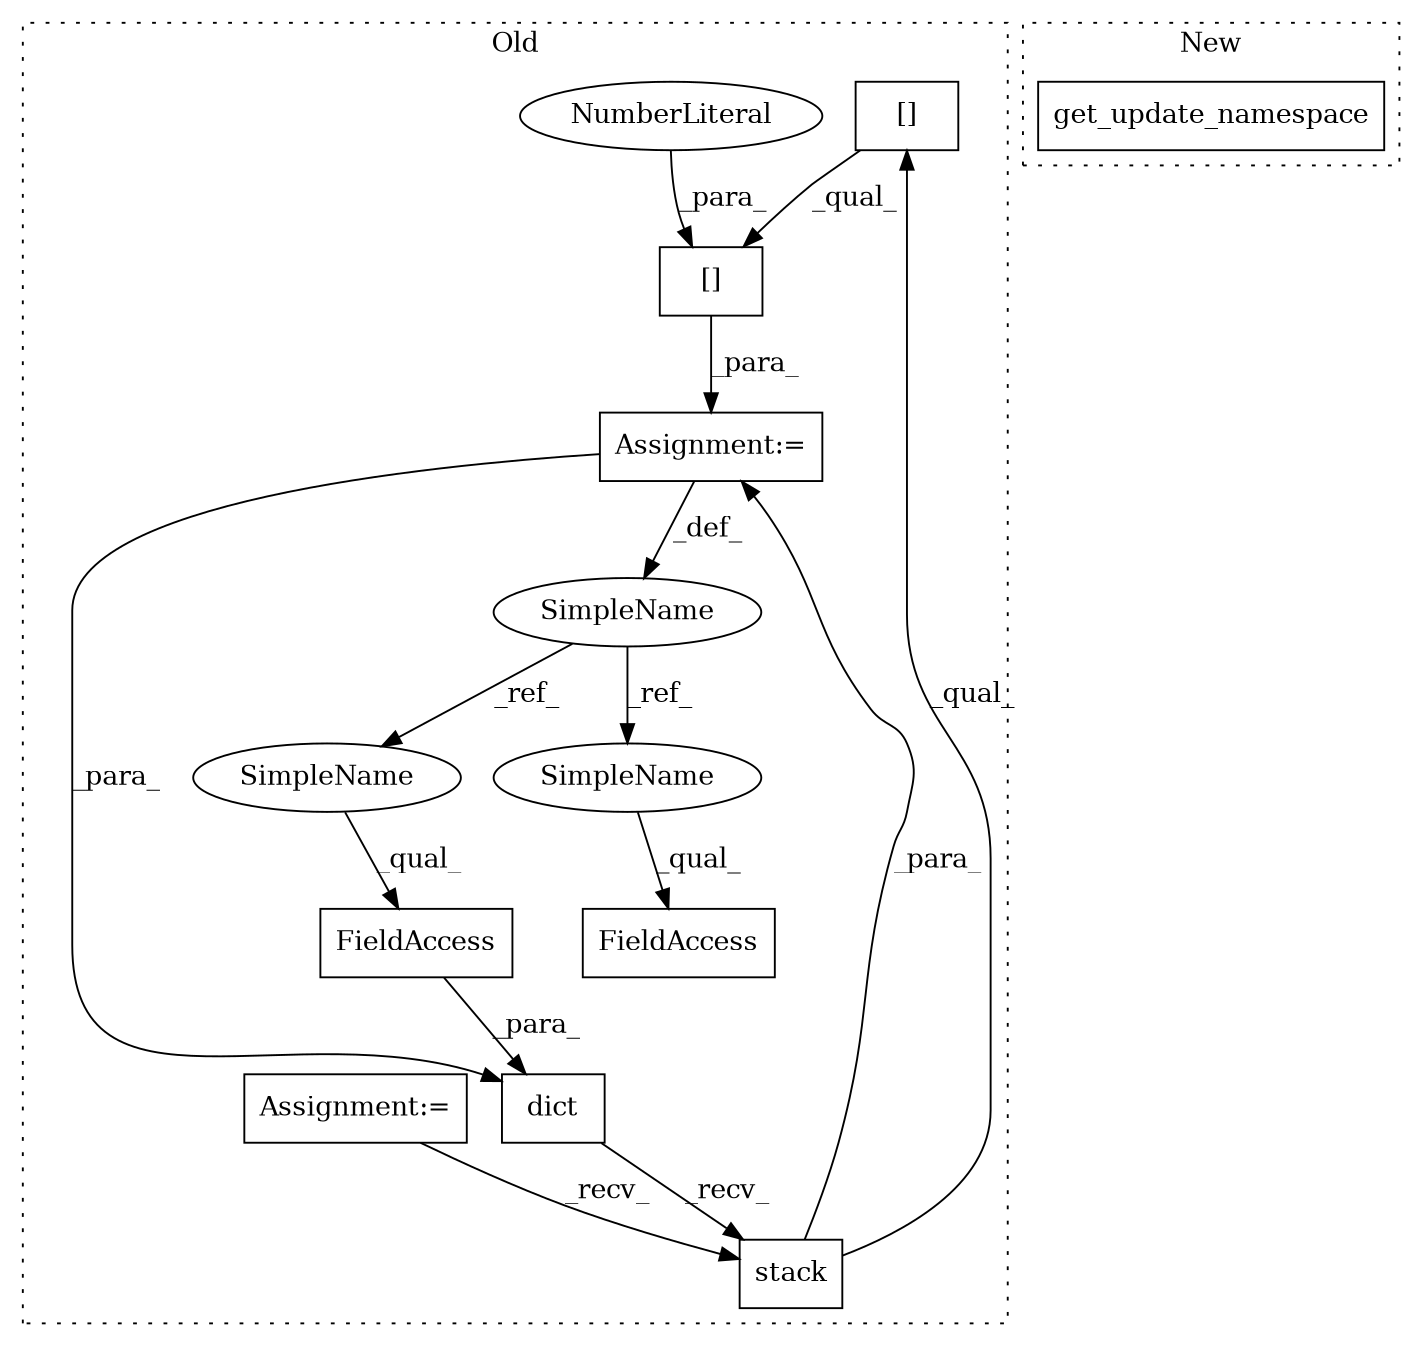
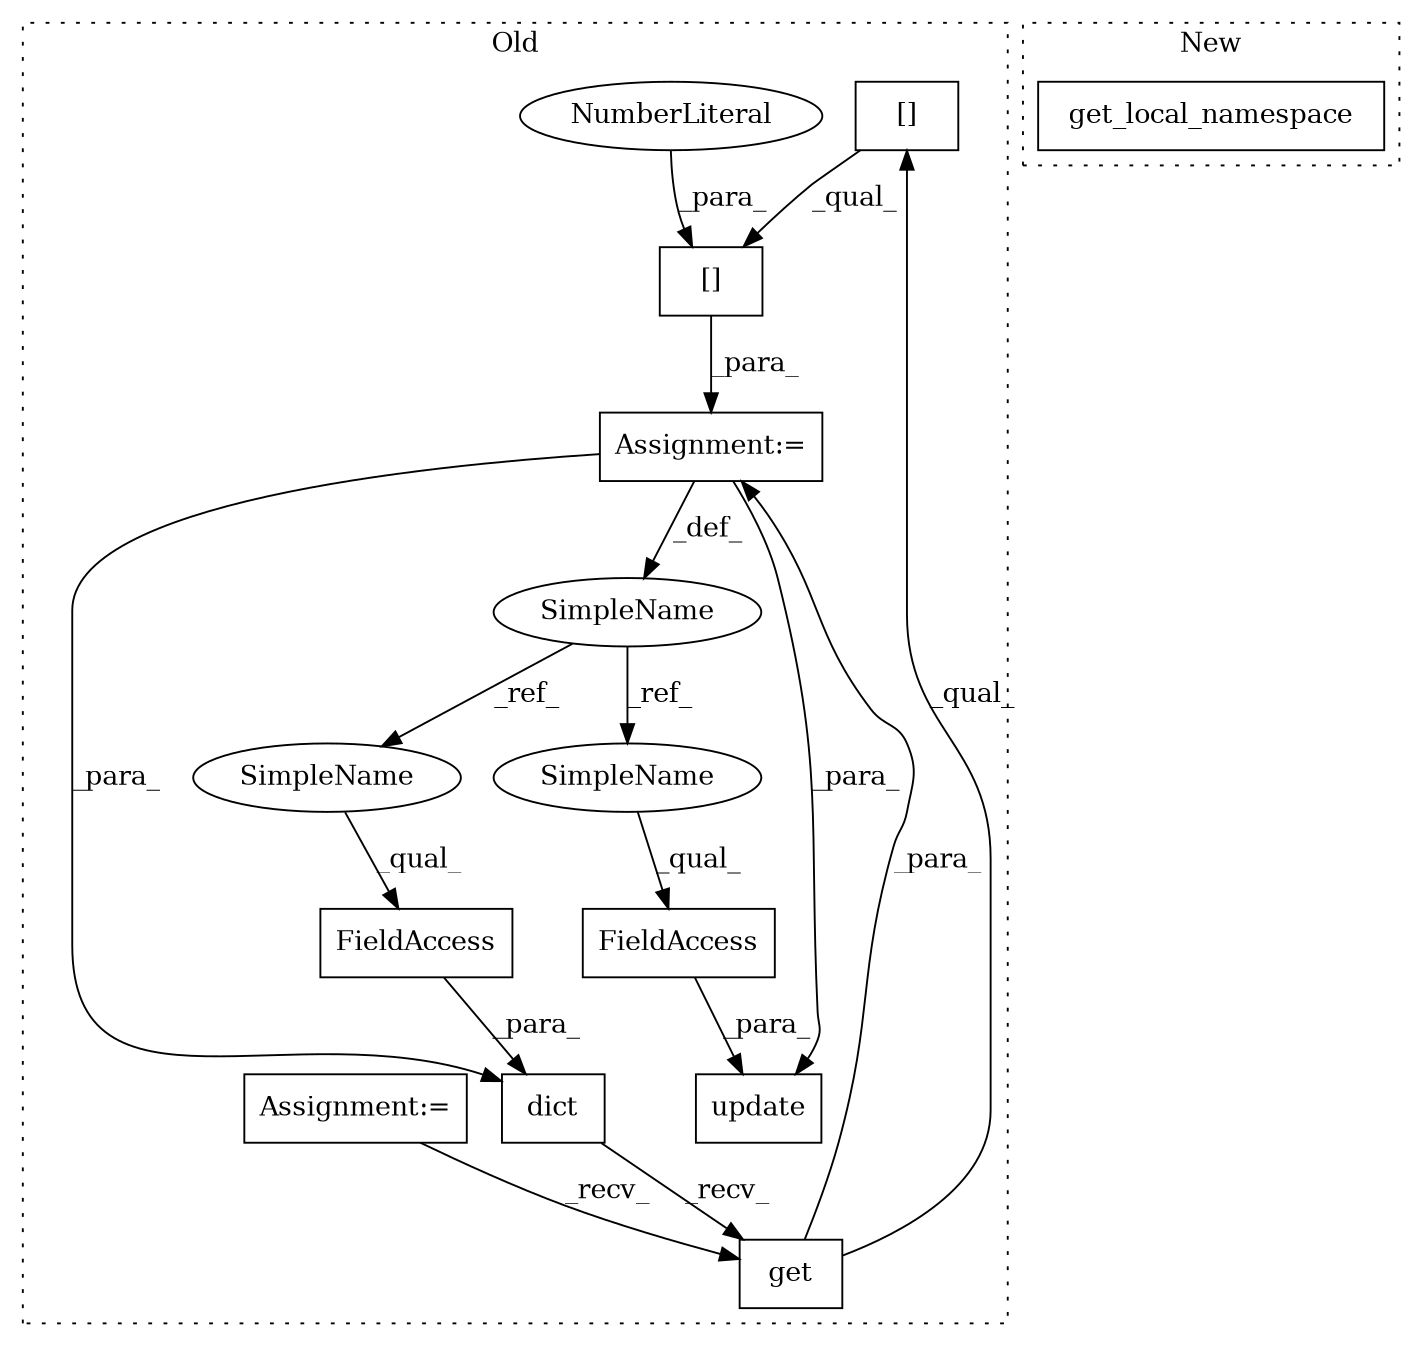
node "get_update_namespace": label "get_update_namespace" -> "get_local_namespace"
node "update": added
node "stack": label "stack" -> "get"
